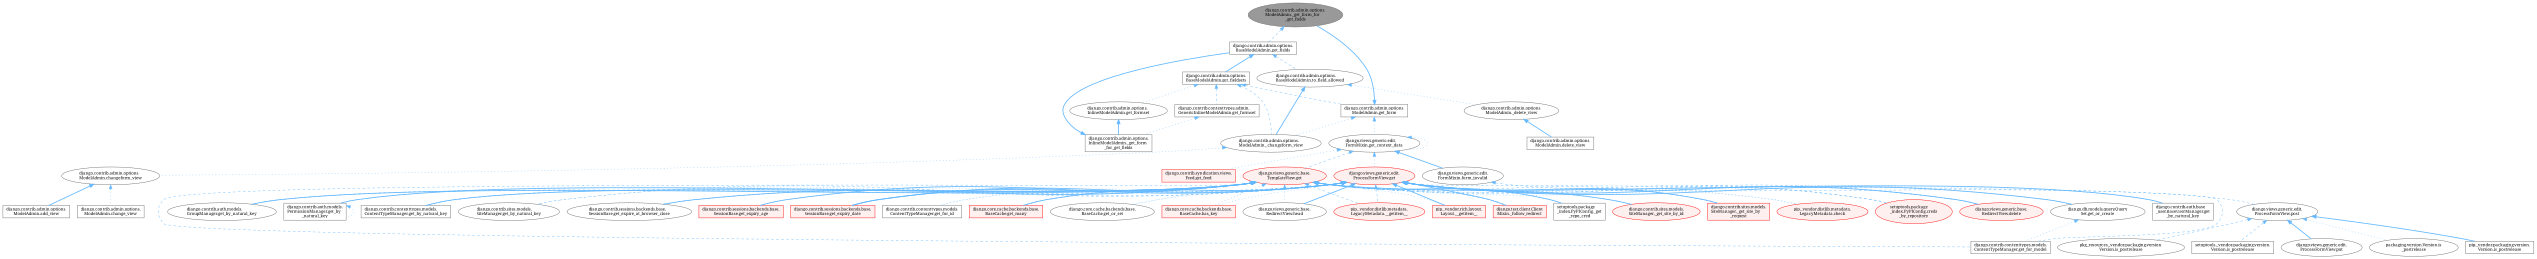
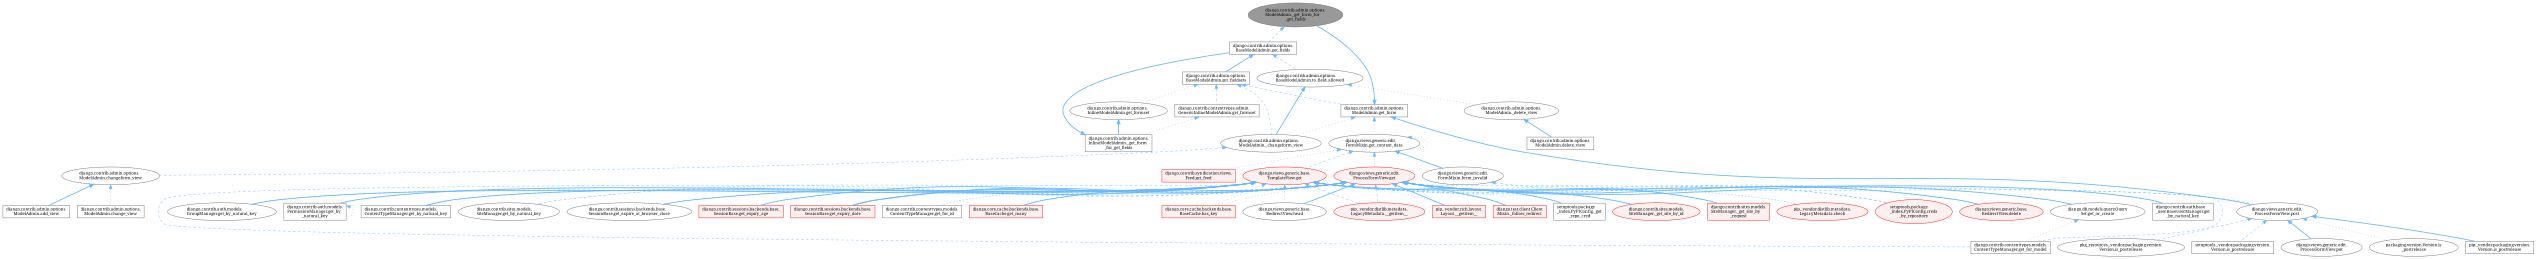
edge "django.contrib.admin.options. ModelAdmin.changeform_view" -> "django.contrib.admin.options. ModelAdmin._changeform_view": style dotted -> dashed
edge "django.views.generic.edit. ProcessFormView.post" -> "django.contrib.admin.options. ModelAdmin.get_form": added
node "django.core.cache.backends.base. BaseCache.get_or_set": removed
